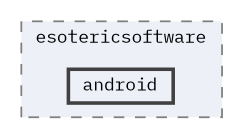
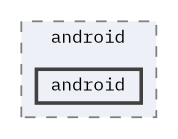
cluster "esotericsoftware": label "esotericsoftware" -> "android"
